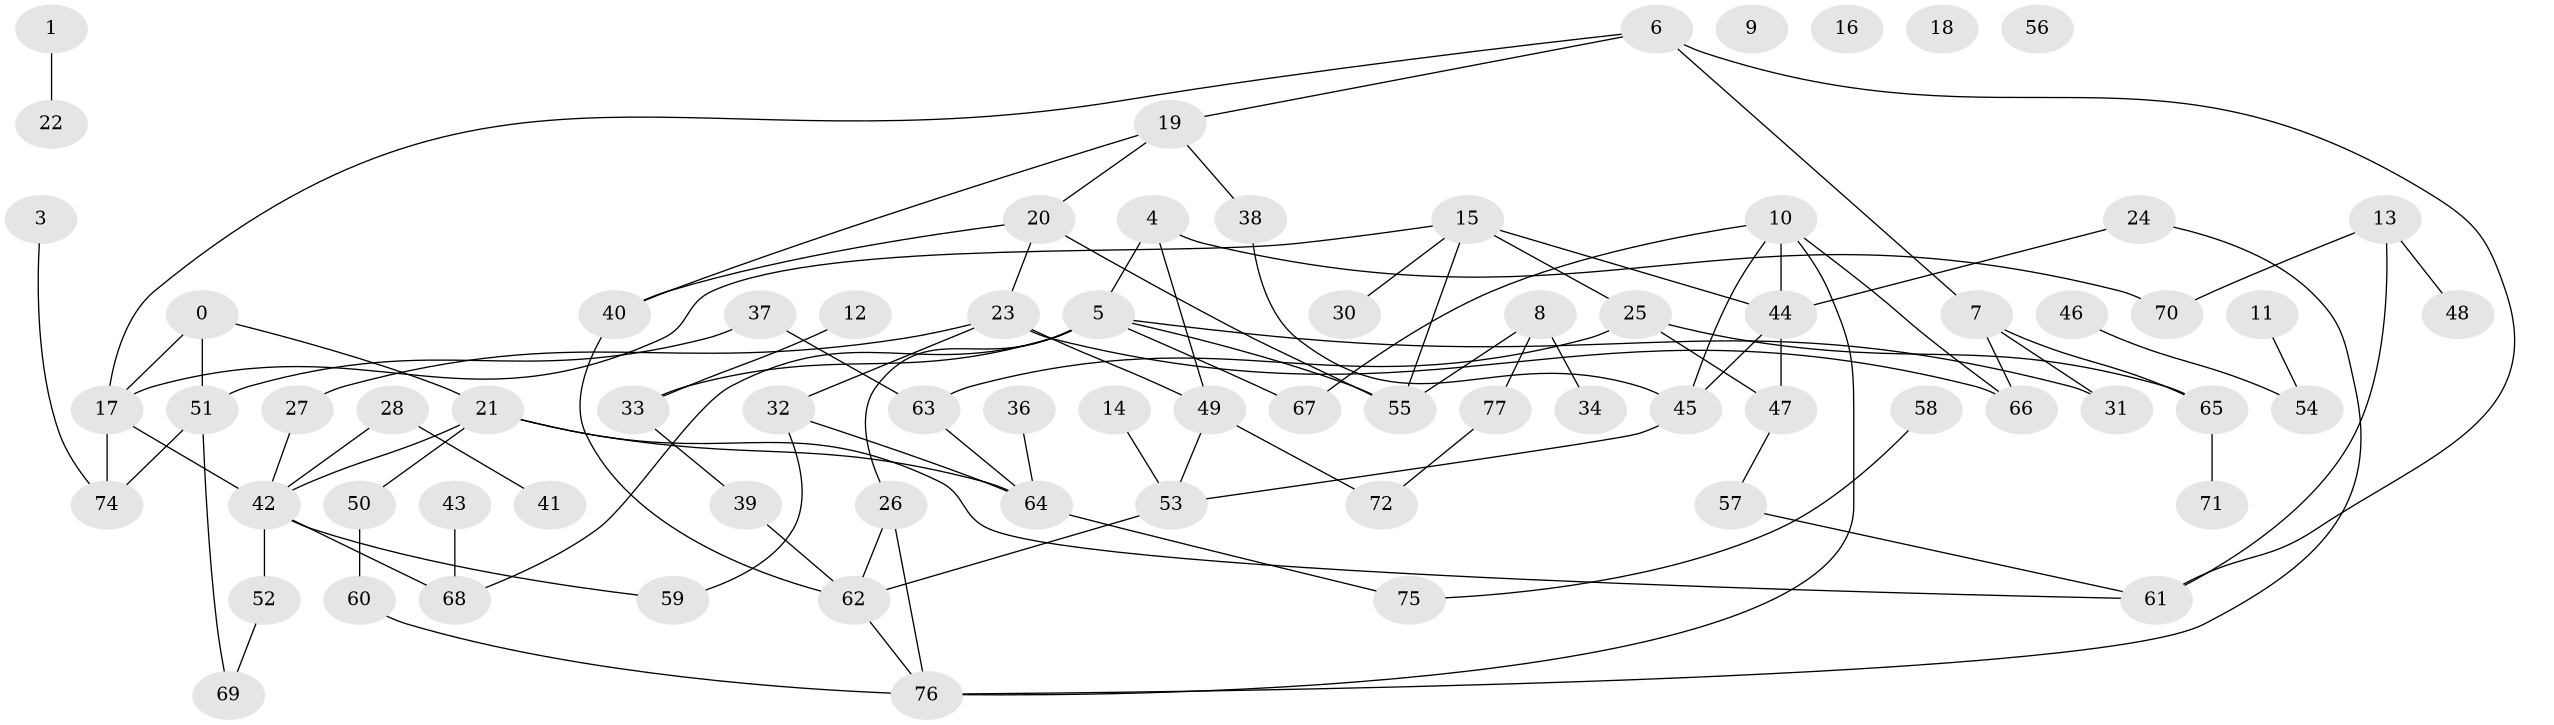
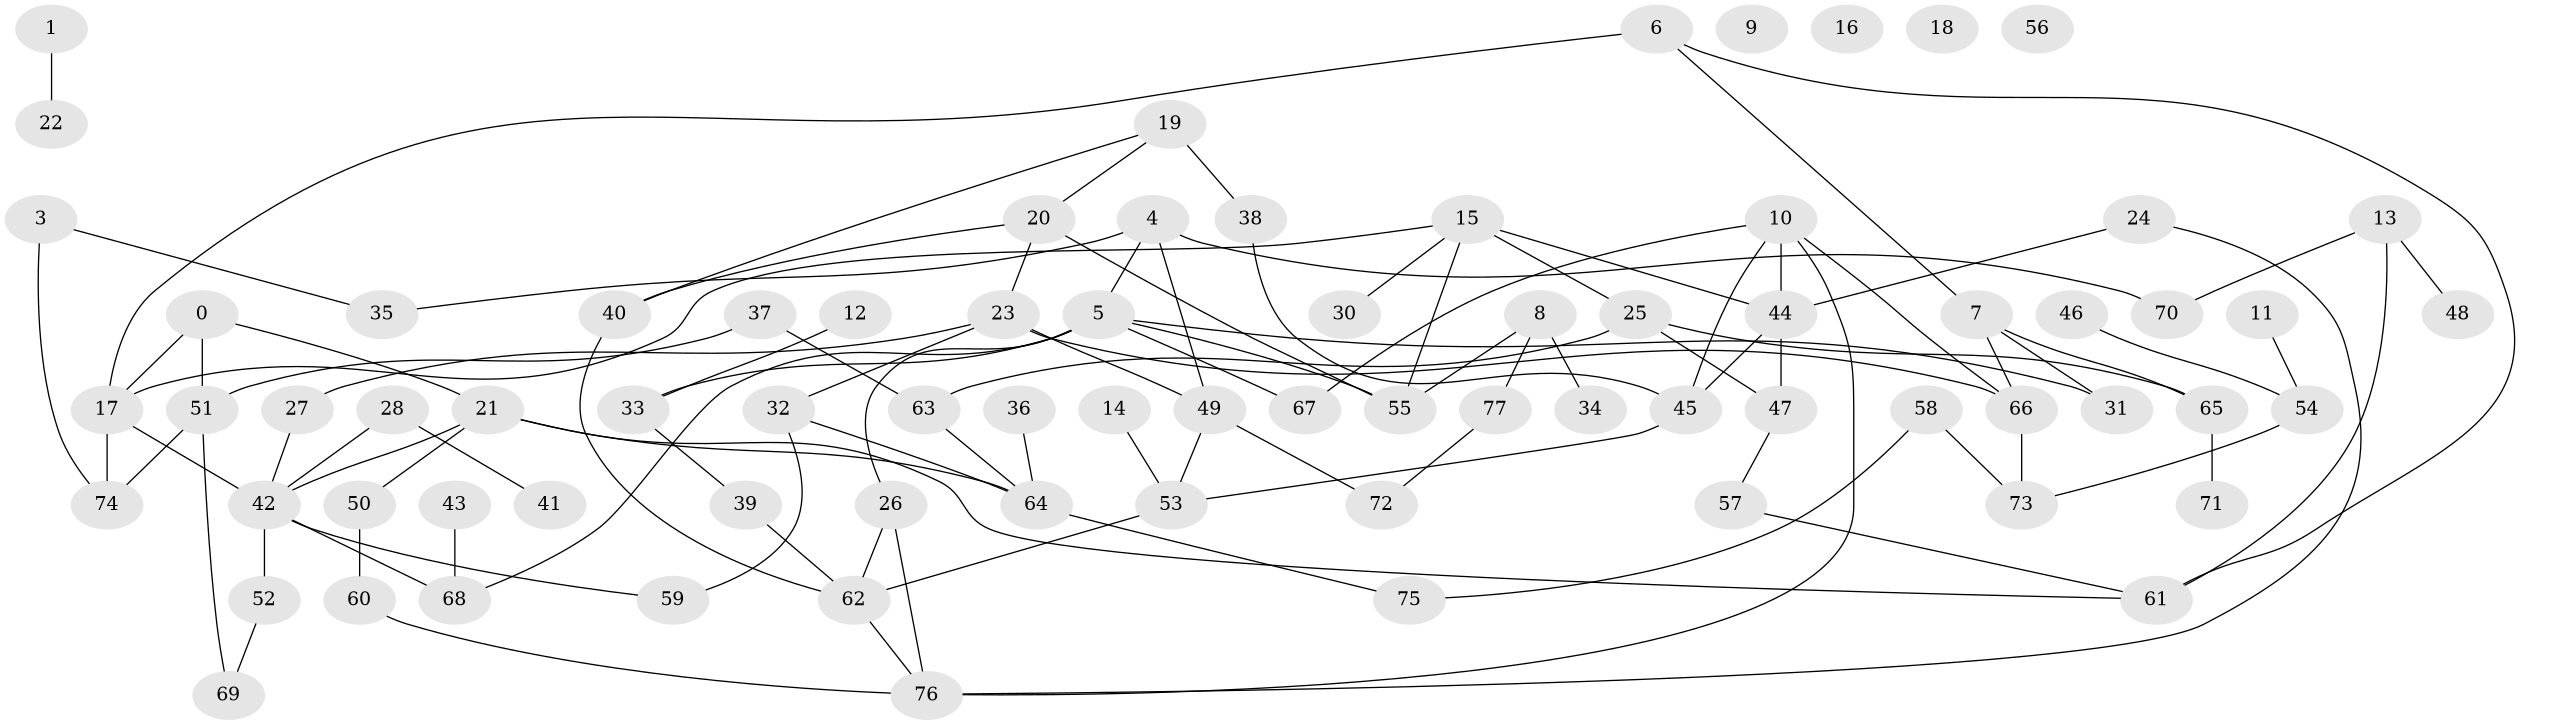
edge "6" -- "19": removed
node "35": added
node "73": added
